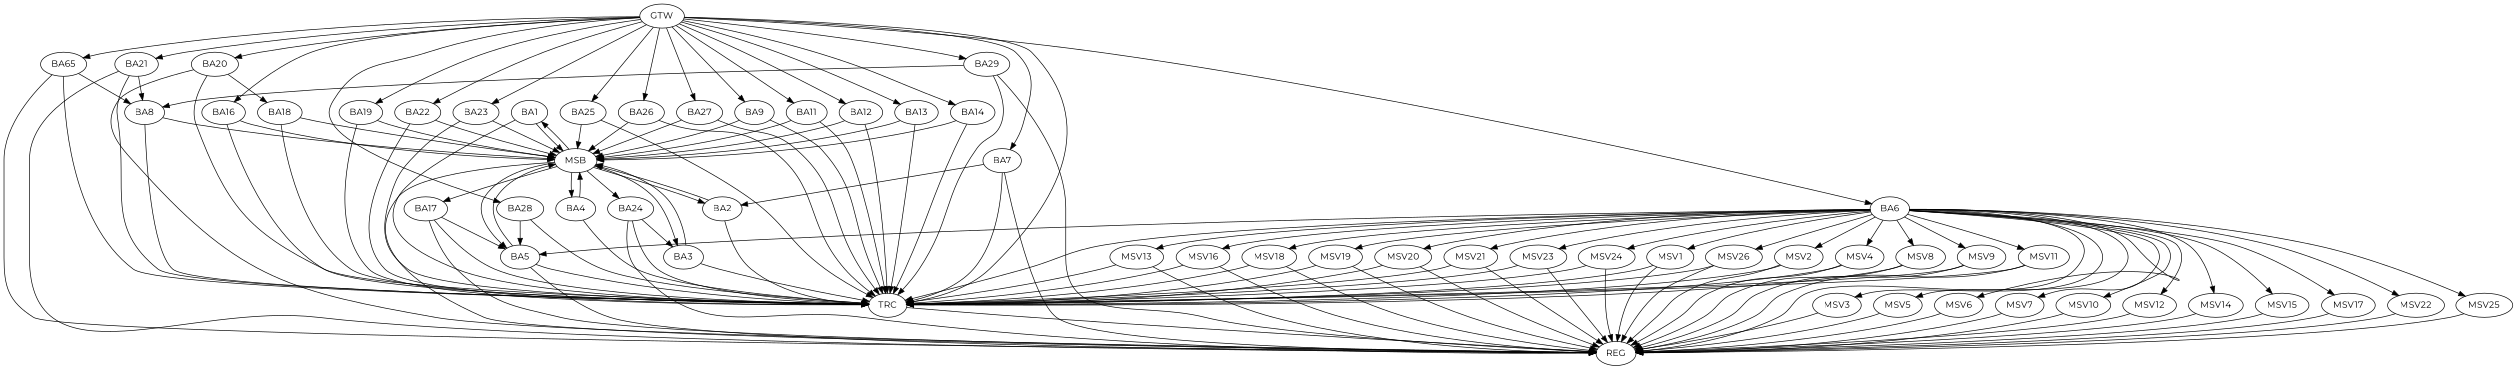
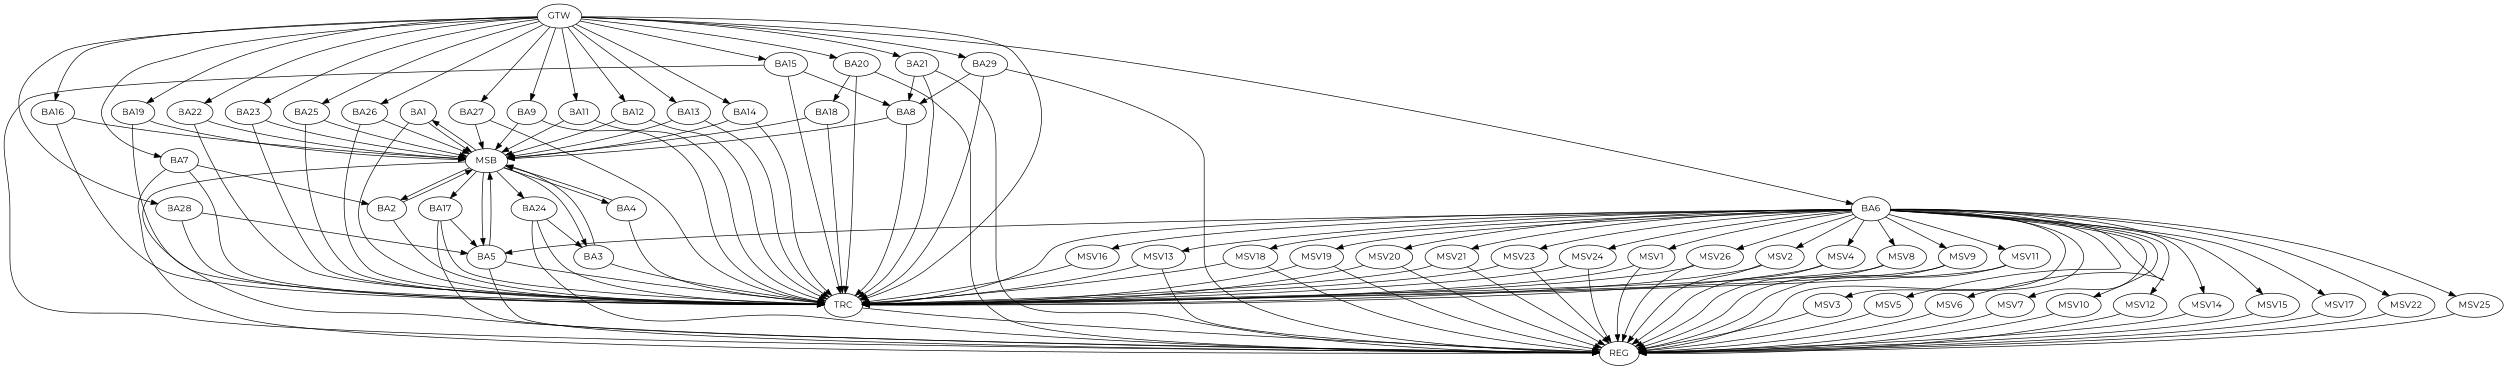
node "BA65": label "BA65" -> "BA15"
edge "MSV16" -> "REG": removed
